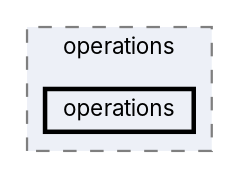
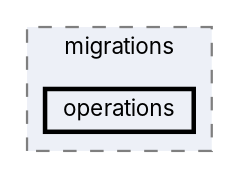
cluster "operations": label "operations" -> "migrations"
